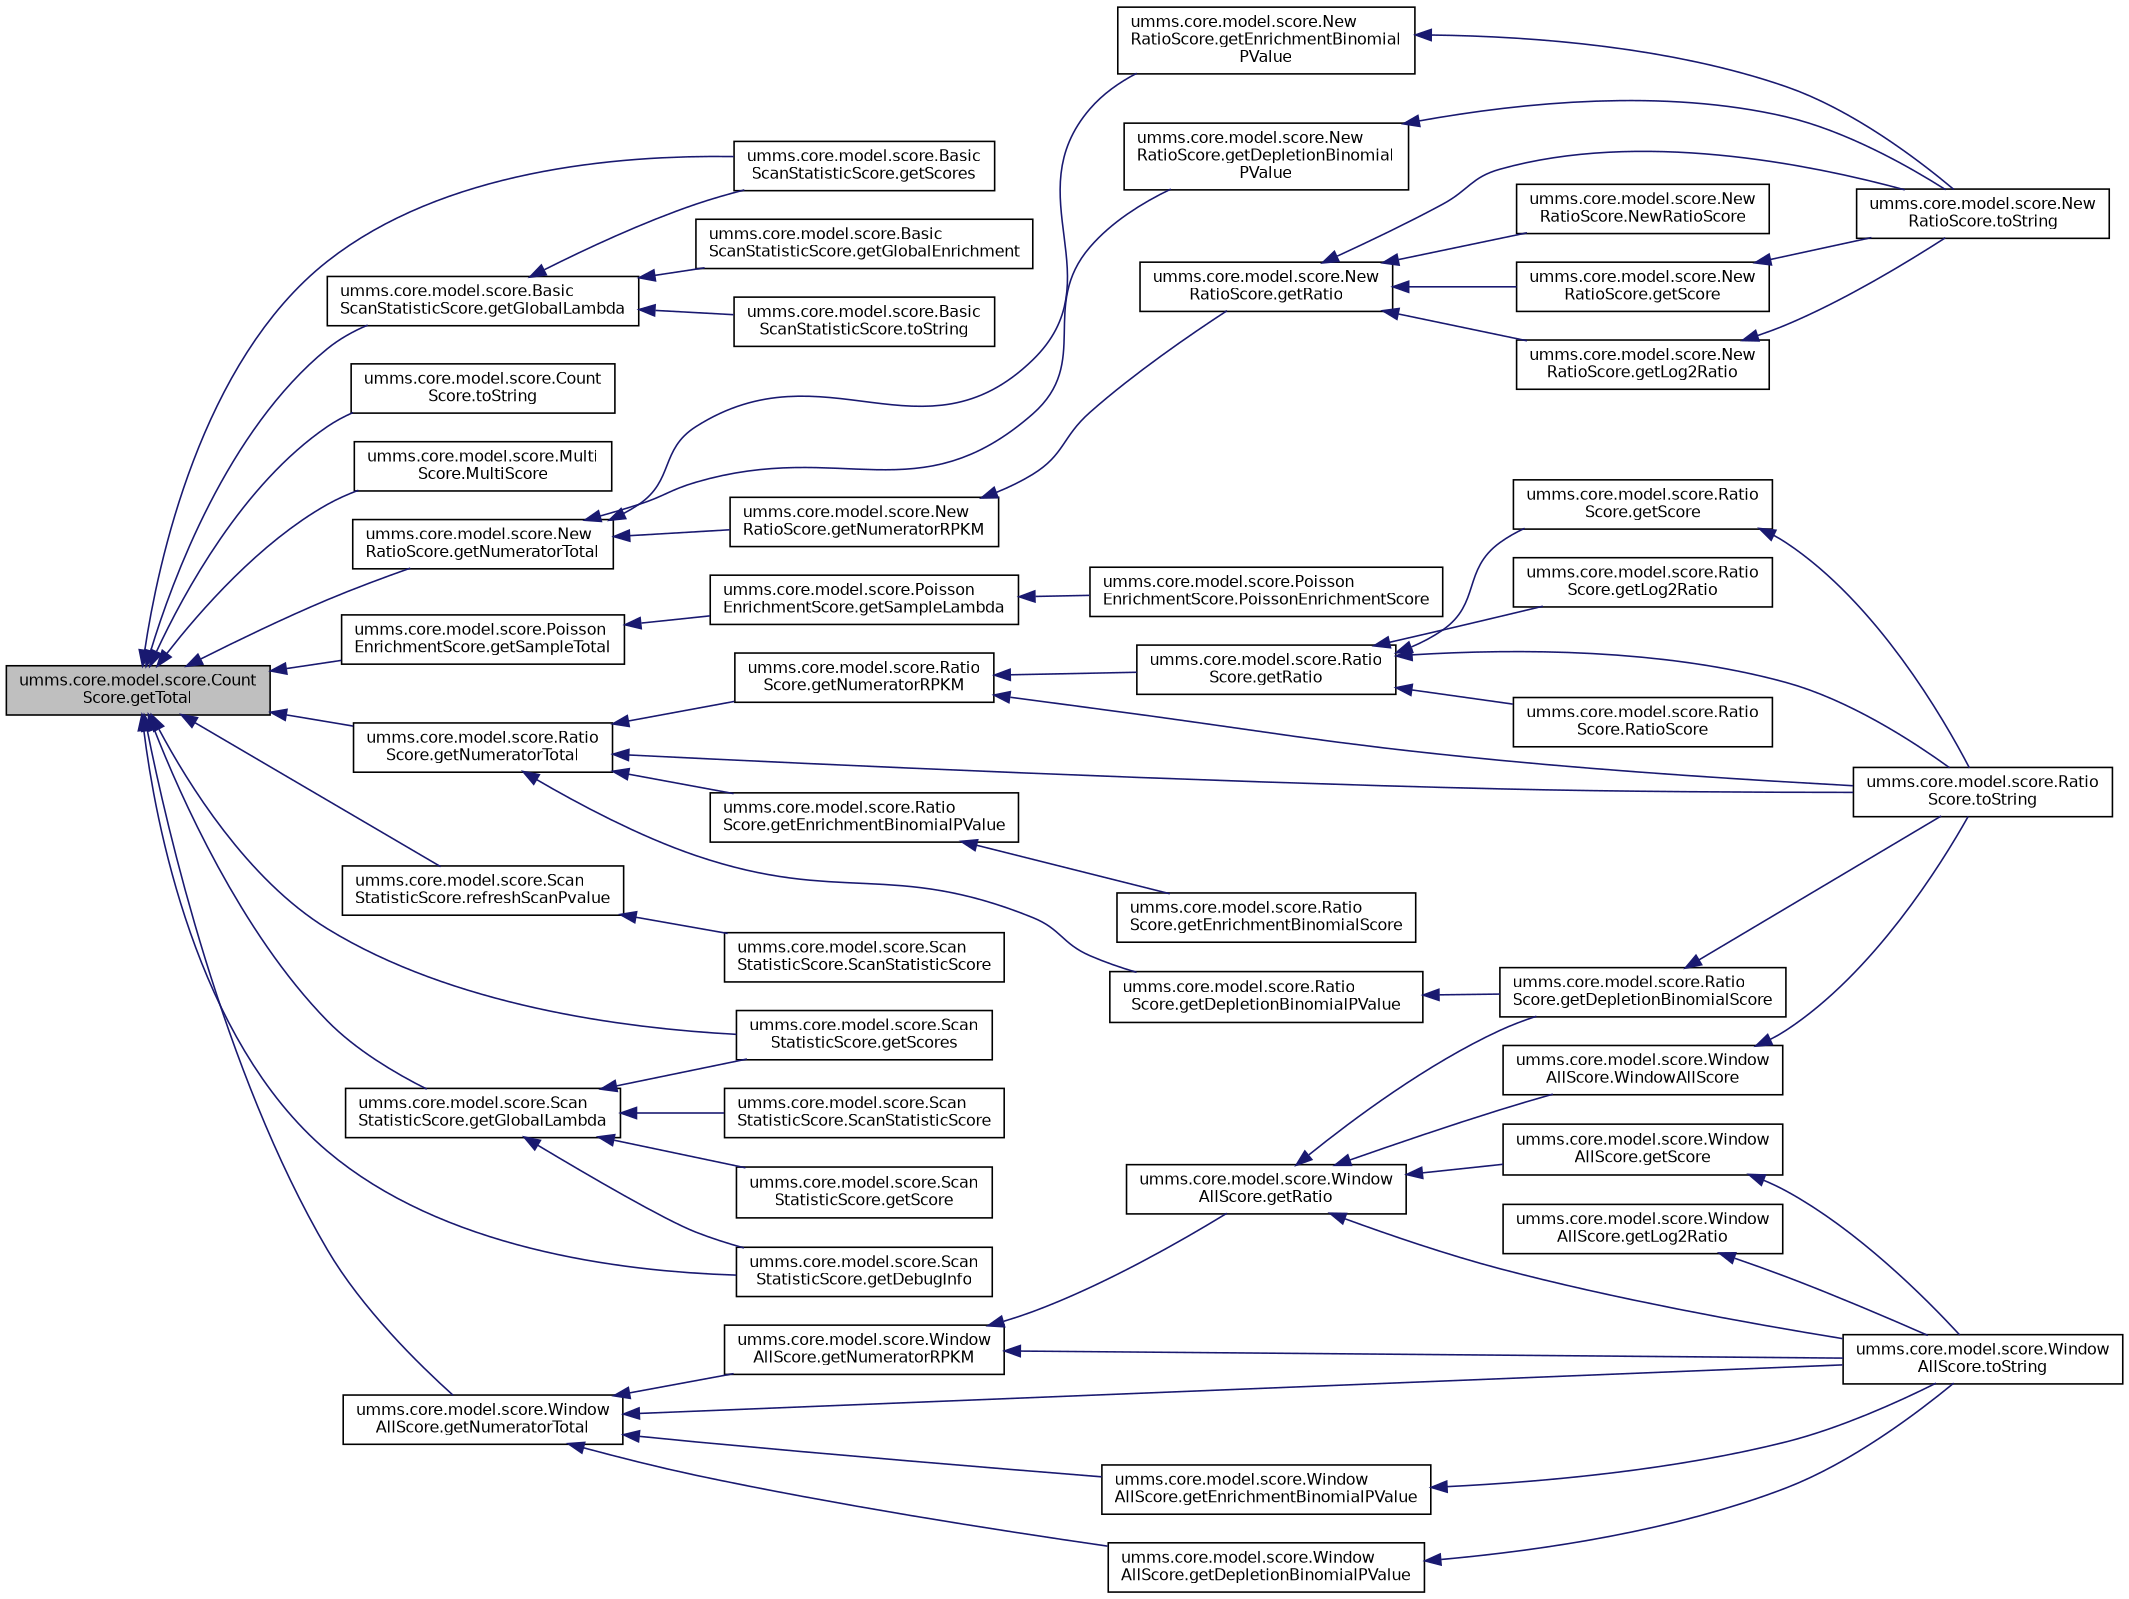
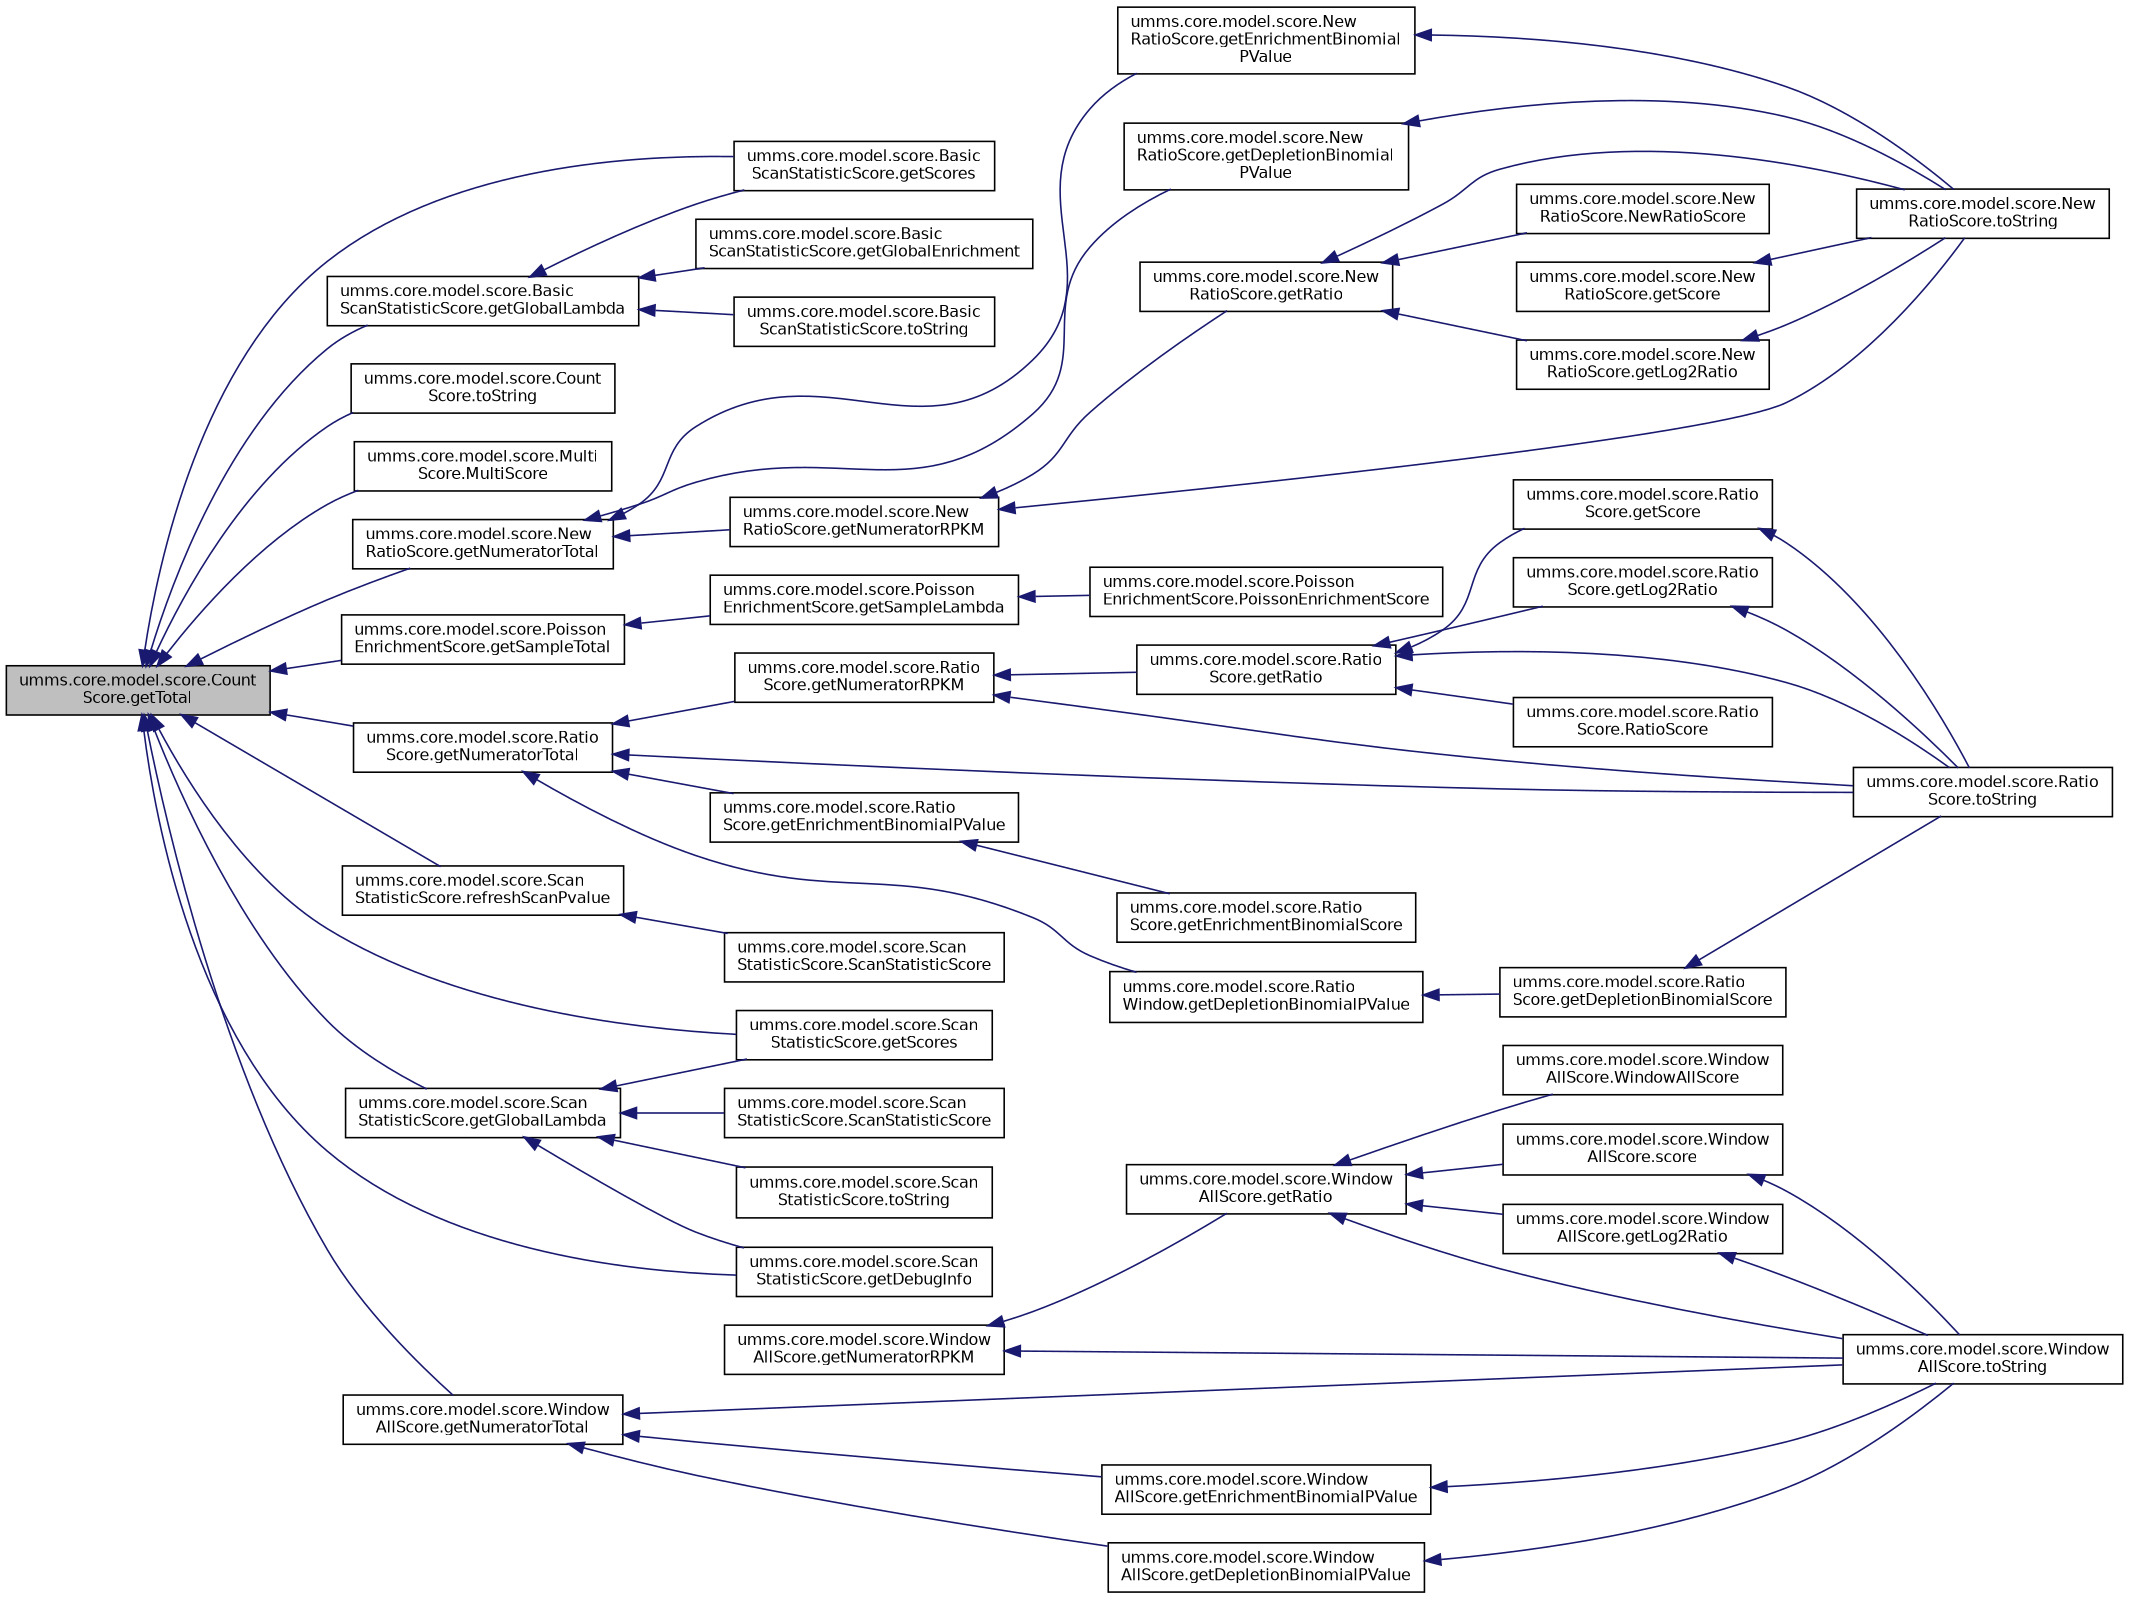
edge "umms.core.model.score.New RatioScore.getScore" -> "umms.core.model.score.New RatioScore.getRatio": removed
edge "umms.core.model.score.New RatioScore.toString" -> "umms.core.model.score.New RatioScore.getNumeratorRPKM": added
edge "umms.core.model.score.Ratio Score.toString" -> "umms.core.model.score.Window AllScore.WindowAllScore": now "umms.core.model.score.Ratio Score.toString" -> "umms.core.model.score.Ratio Score.getLog2Ratio"
node "umms.core.model.score.Ratio Score.getDepletionBinomialPValue": label "umms.core.model.score.Ratio Score.getDepletionBinomialPValue" -> "umms.core.model.score.Ratio Window.getDepletionBinomialPValue"
edge "umms.core.model.score.Ratio Score.getDepletionBinomialScore" -> "umms.core.model.score.Window AllScore.getRatio": now "umms.core.model.score.Window AllScore.getLog2Ratio" -> "umms.core.model.score.Window AllScore.getRatio"
node "umms.core.model.score.Window AllScore.getScore": label "umms.core.model.score.Window AllScore.getScore" -> "umms.core.model.score.Window AllScore.score"
node "umms.core.model.score.Scan StatisticScore.getScore": label "umms.core.model.score.Scan StatisticScore.getScore" -> "umms.core.model.score.Scan StatisticScore.toString"
edge "umms.core.model.score.Window AllScore.getNumeratorRPKM" -> "umms.core.model.score.Window AllScore.getNumeratorTotal": removed
